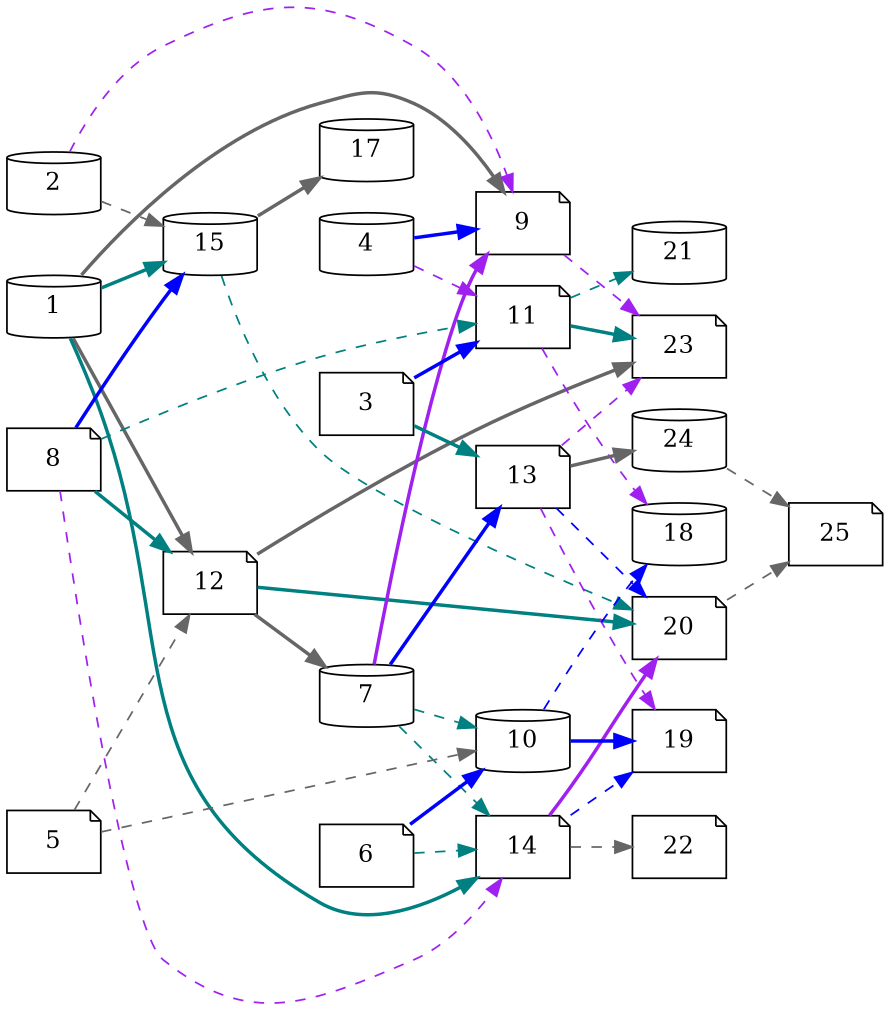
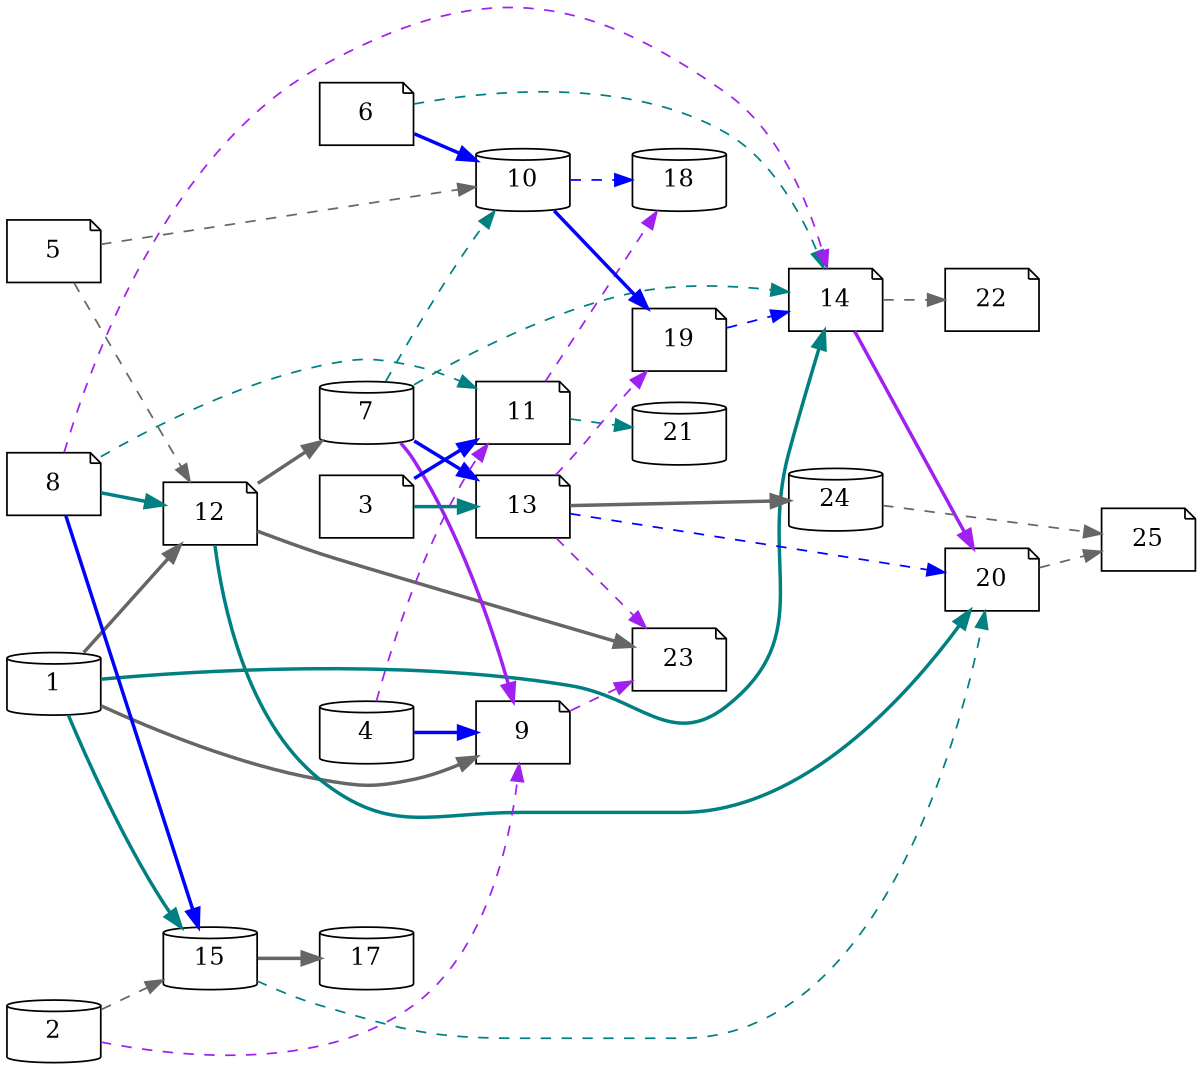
edge "11" -> "23": removed
edge "14" -> "19": reversed
